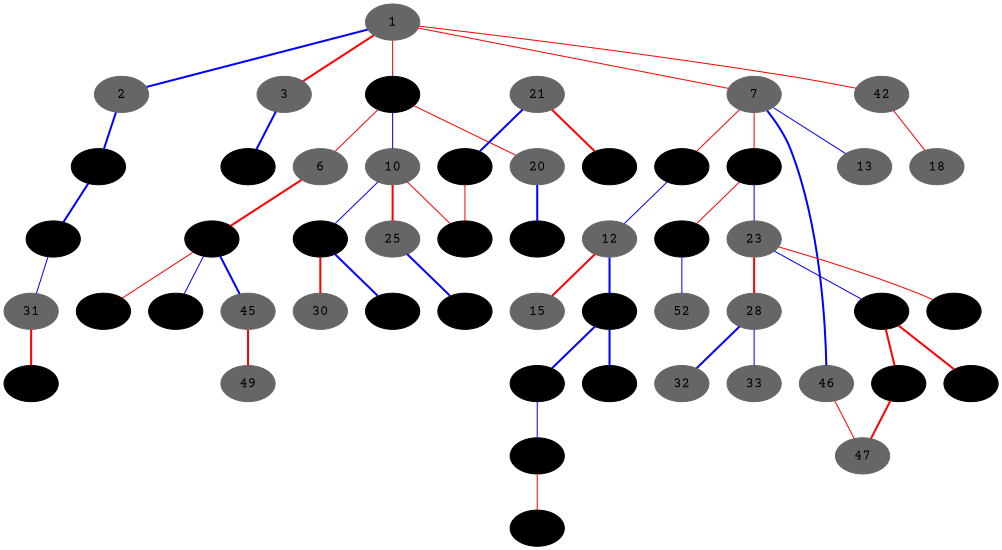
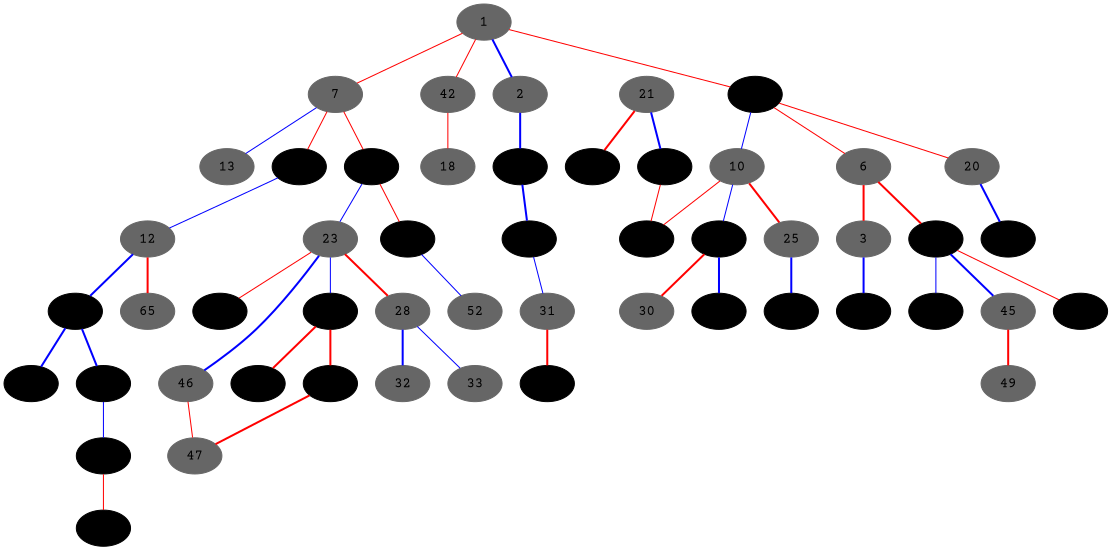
edge "1" -- "3": now "6" -- "3"
edge "7" -- "46": now "23" -- "46"
node "15": label "15" -> "65"
